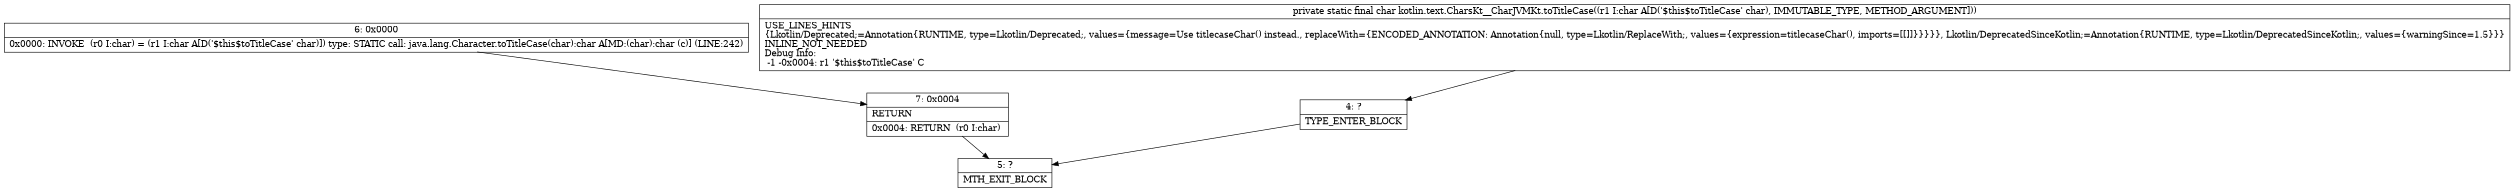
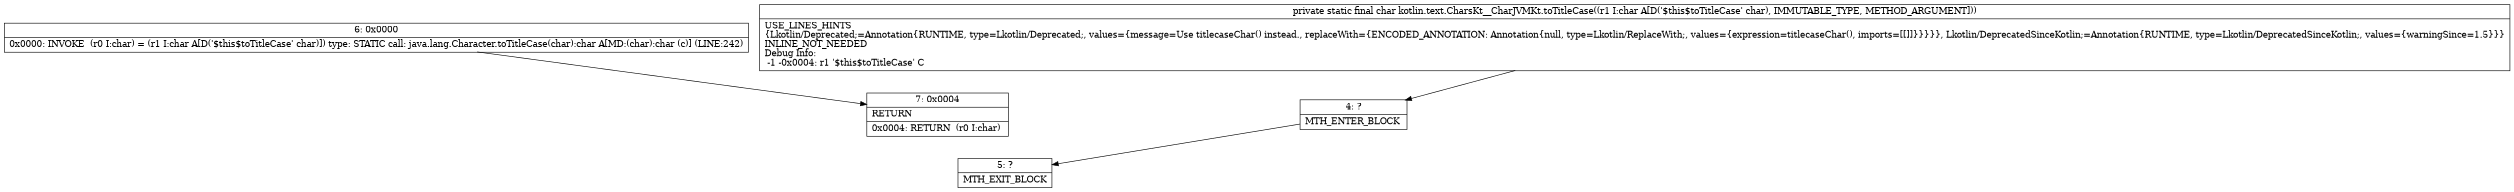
node "4: ?": text "TYPE_ENTER_BLOCK" -> "MTH_ENTER_BLOCK"
edge "7: 0x0004" -> "5: ?": removed
